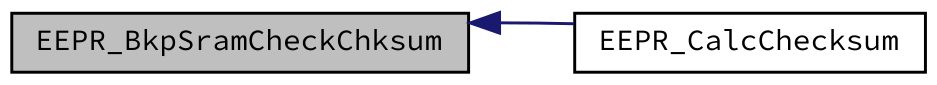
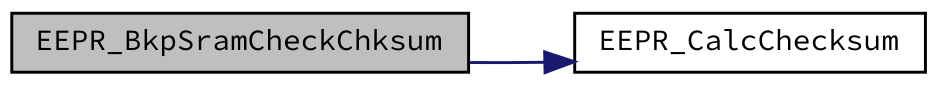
edge "EEPR_CalcChecksum" -> "EEPR_BkpSramCheckChksum": reversed
